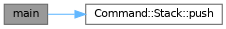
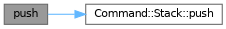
node "main": label "main" -> "push"
